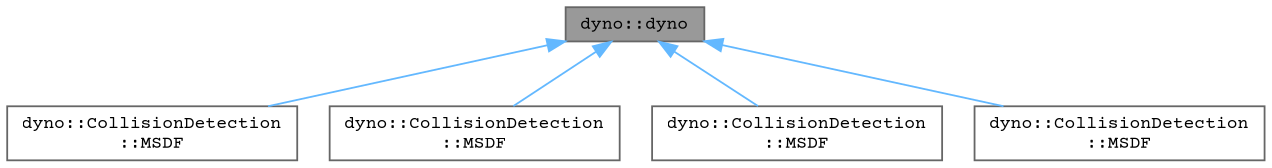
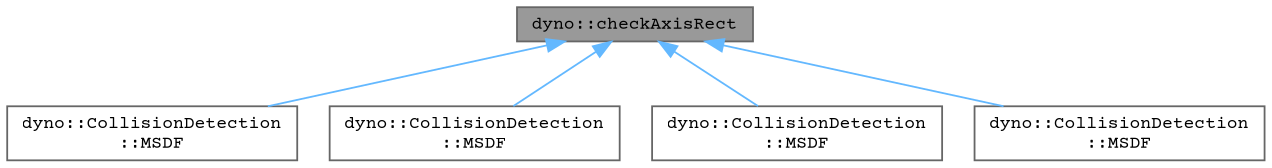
node "dyno::dyno": label "dyno::dyno" -> "dyno::checkAxisRect"
